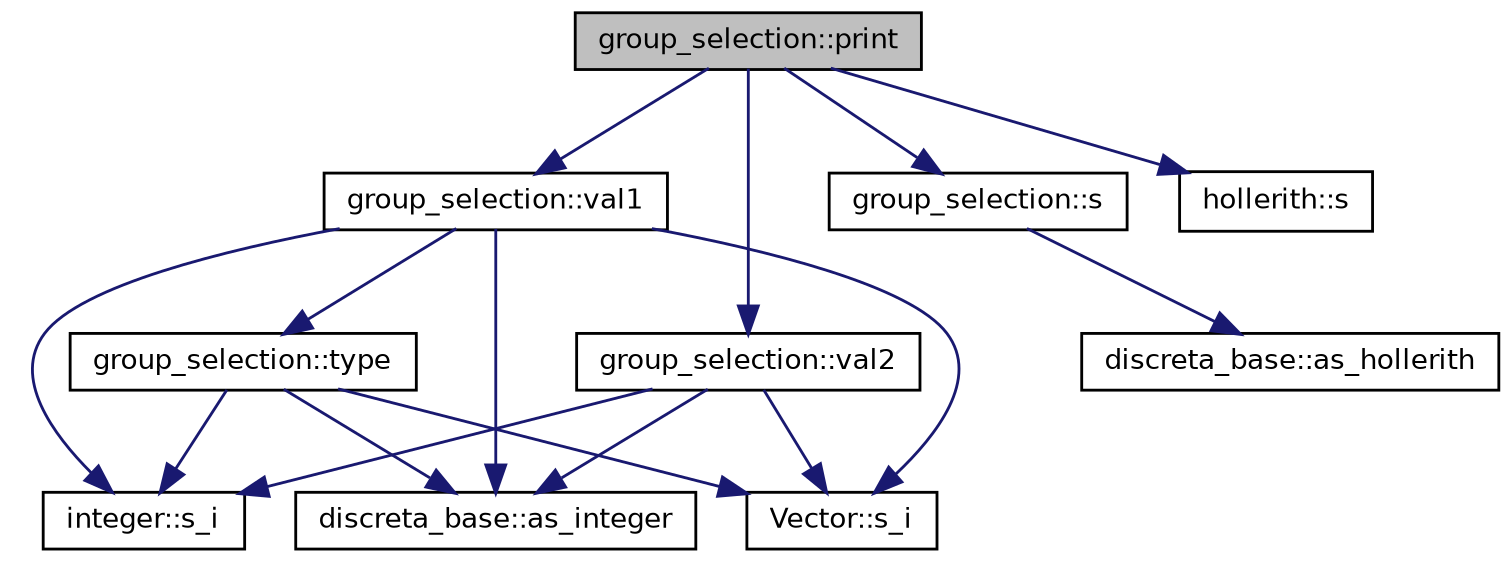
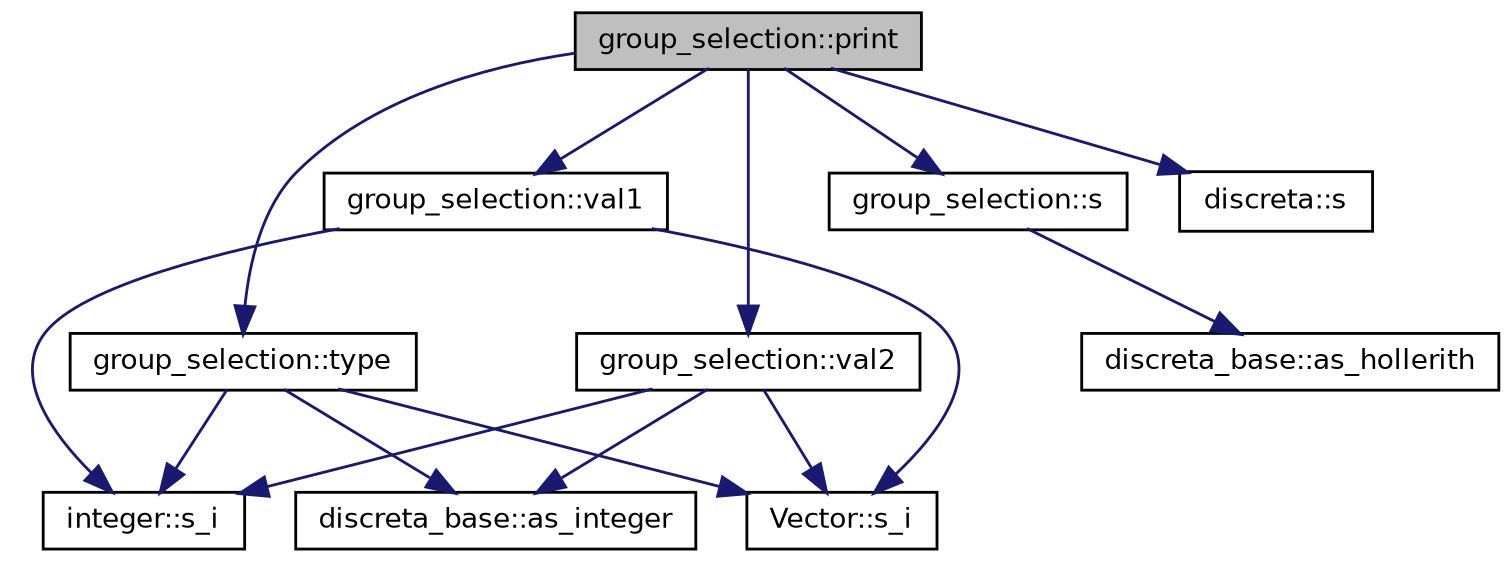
node "hollerith::s": label "hollerith::s" -> "discreta::s"
edge "group_selection::val1" -> "group_selection::type": now "group_selection::print" -> "group_selection::type"
edge "group_selection::val1" -> "discreta_base::as_integer": removed
